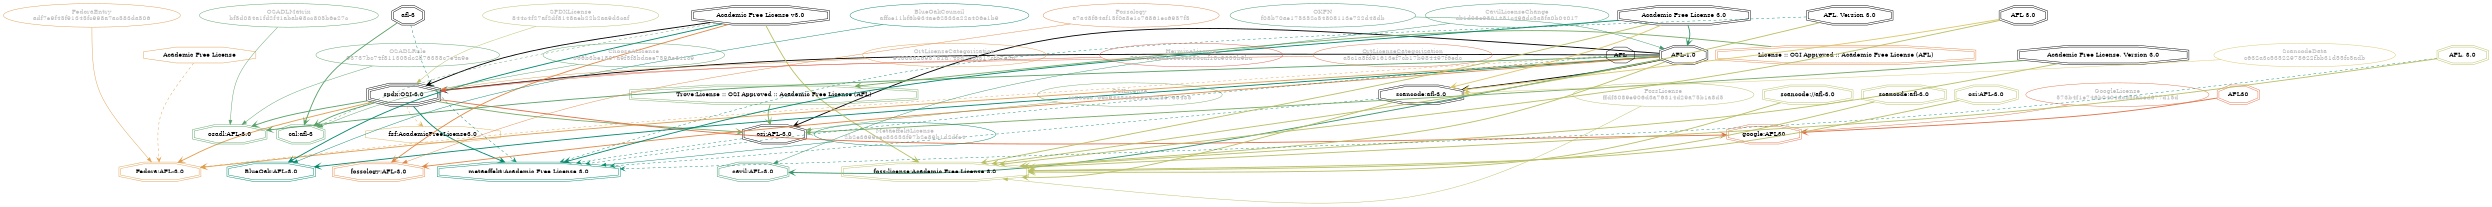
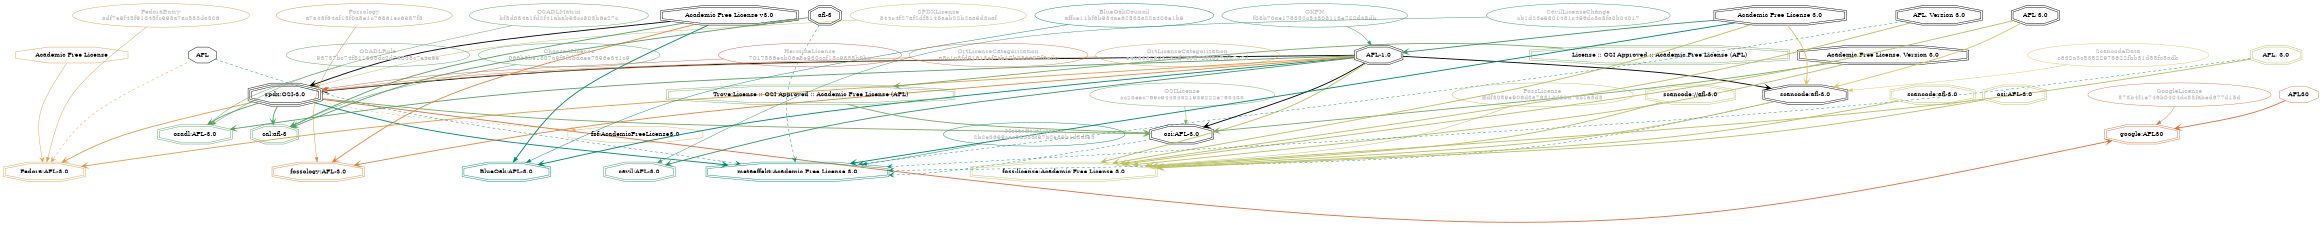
node "License :: OSI Approved :: Academic Free License (AFL)": color #e18745 -> #78ab63
edge "Academic Free License v3.0" -> "cal:afl-3": style dashed -> bold
edge "Academic Free License v3.0" -> "BlueOak:AFL-3.0": arrowhead vee -> normal
node "AFL30": shape doubleoctagon -> octagon
edge "Academic Free License v3.0" -> "foss-license:Academic Free License 3.0": removed
edge "Academic Free License" -> "Fedora:AFL-3.0": style dashed -> solid
edge "Academic Free License, Version 3.0" -> "foss-license:Academic Free License 3.0": arrowhead vee -> normal
